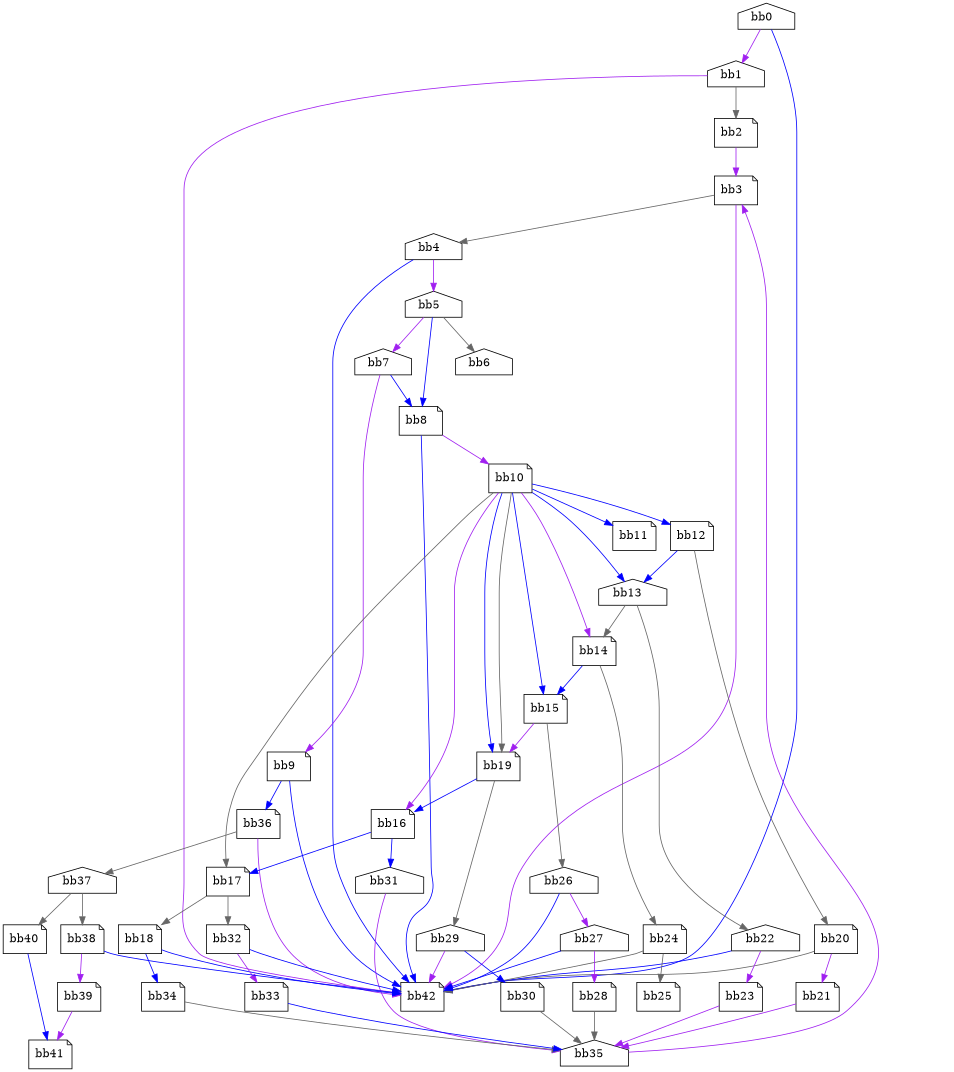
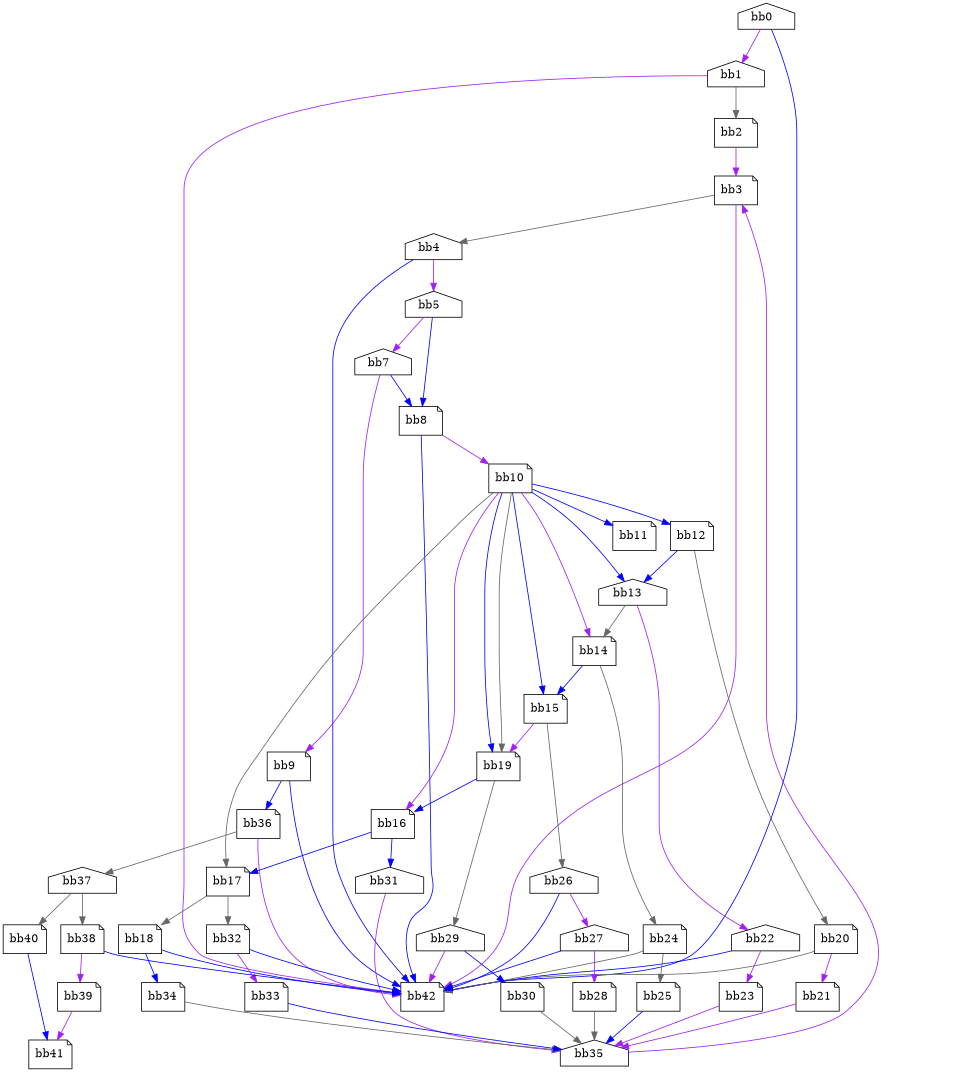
node "bb6": removed
edge "bb13" -> "bb22": color gray40 -> purple
edge "bb25" -> "bb35": added
